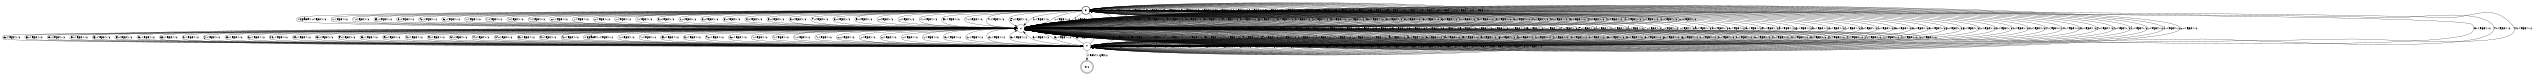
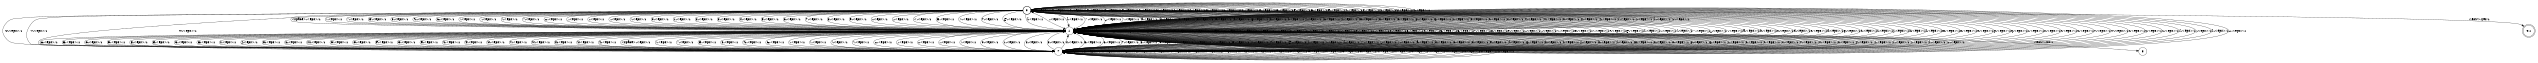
node "3": added
edge "7" -> "4/1": now "0" -> "4/1"
